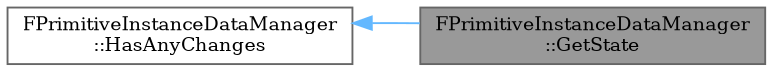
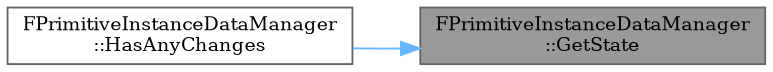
edge "FPrimitiveInstanceDataManager ::GetState" -> "FPrimitiveInstanceDataManager ::HasAnyChanges": reversed
